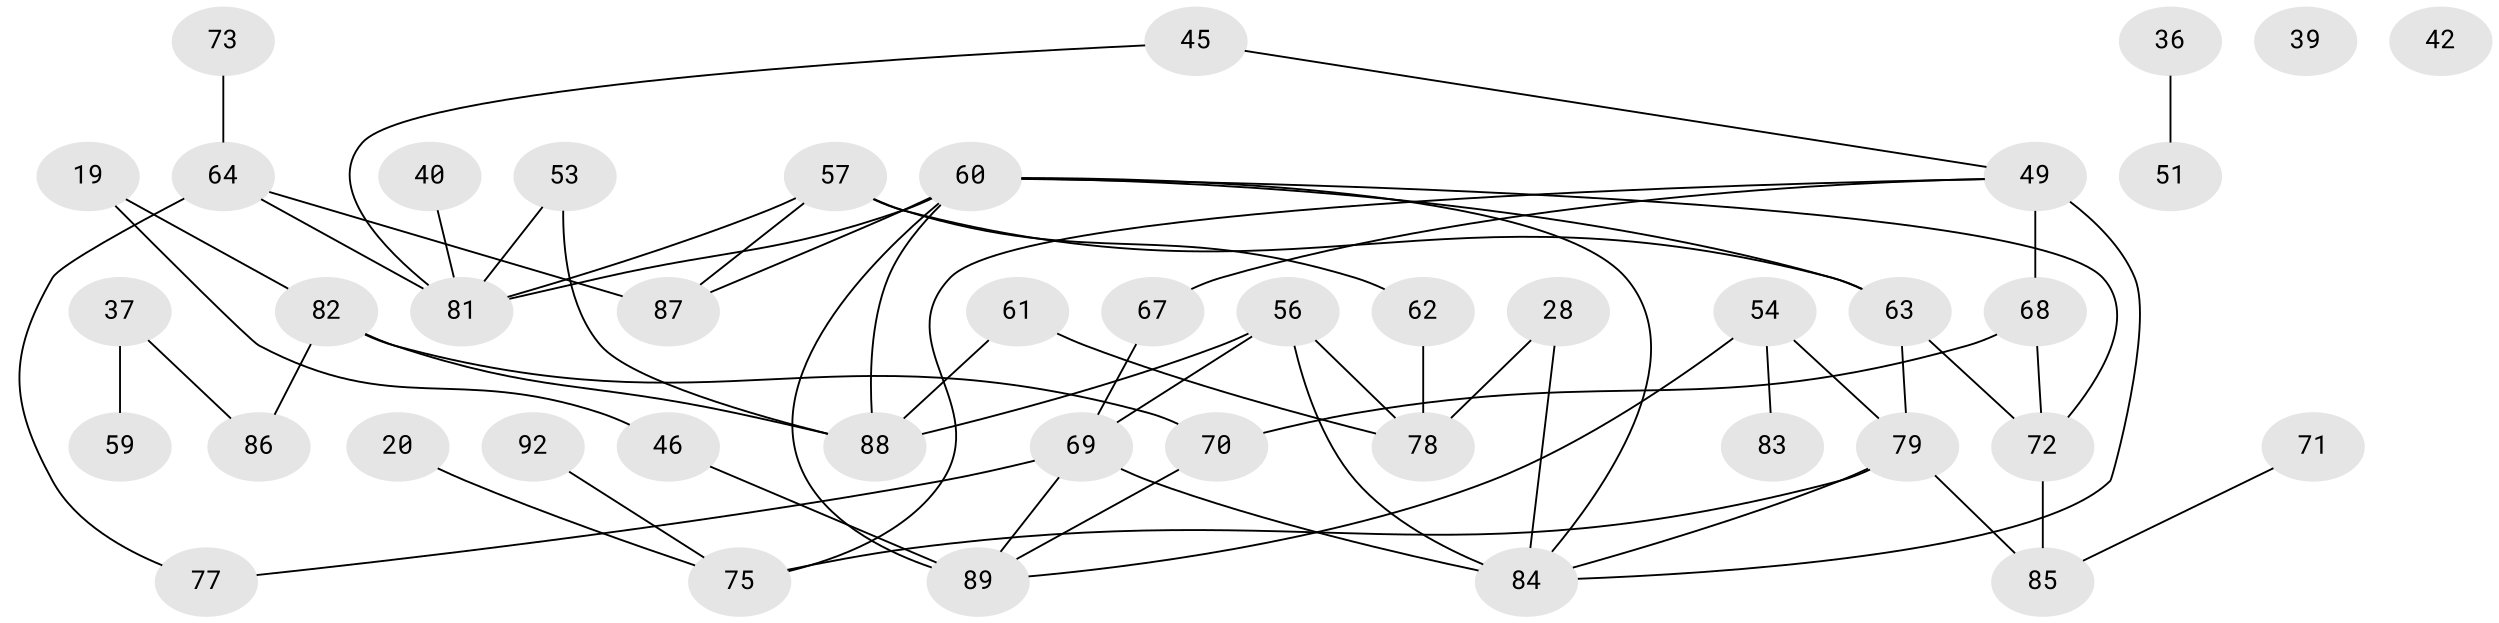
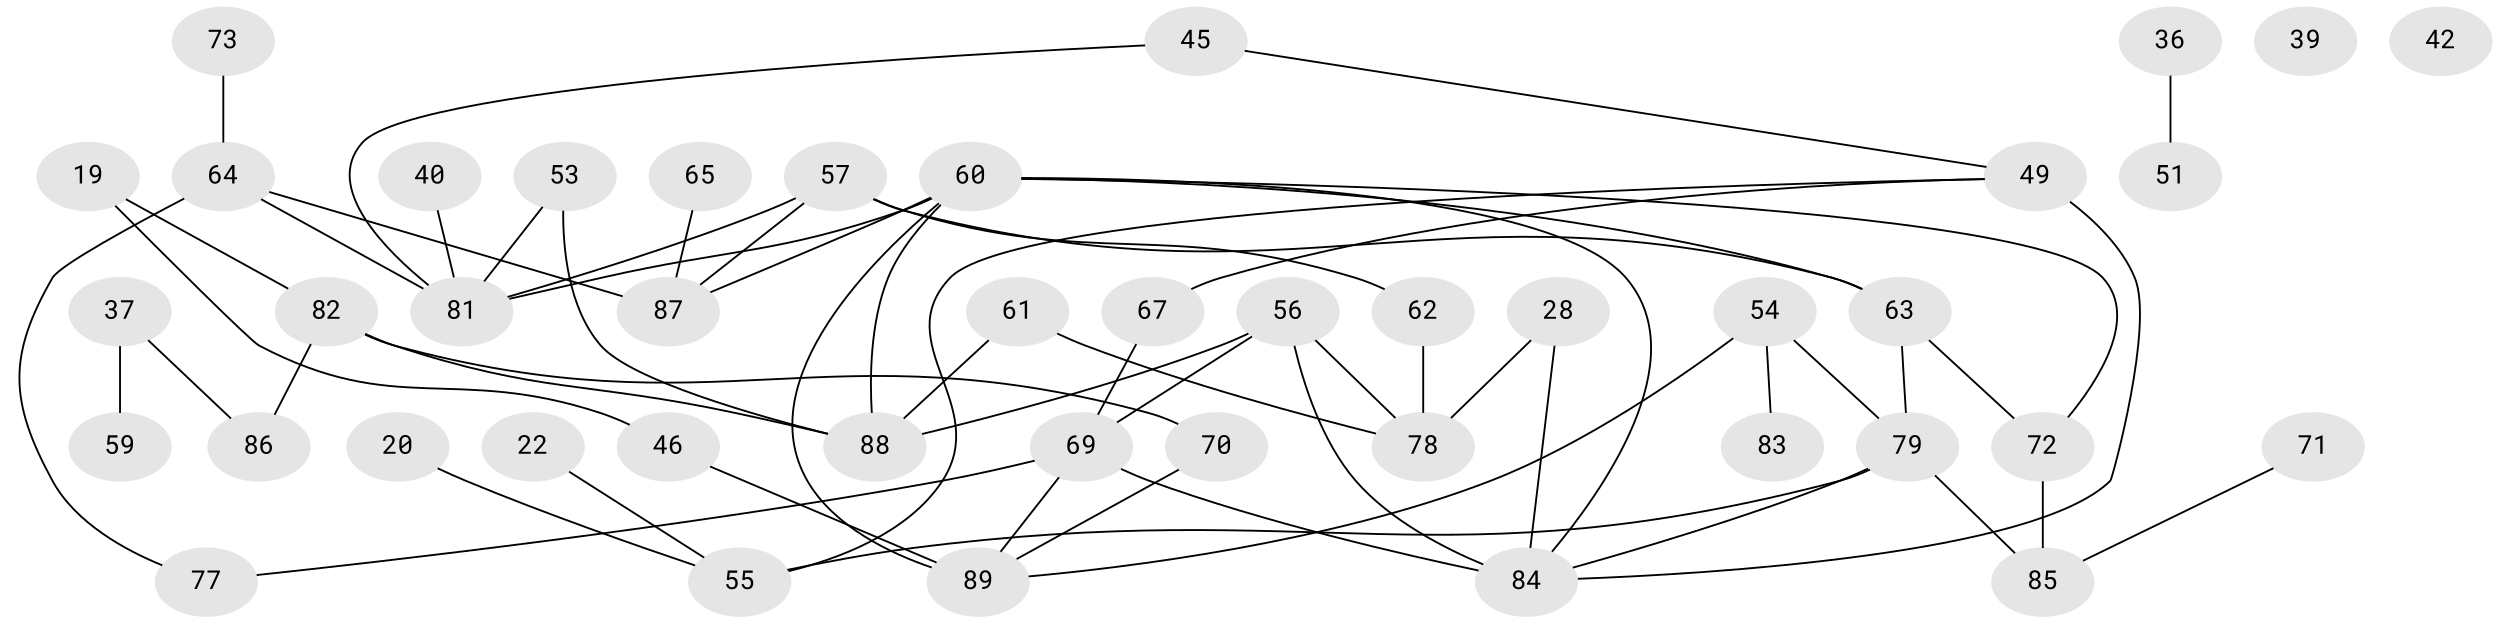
node "65": added
node "68": removed
node "92": label "92" -> "22"
node "75": label "75" -> "55"
